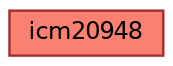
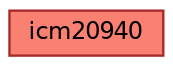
node "icm20948": label "icm20948" -> "icm20940"
